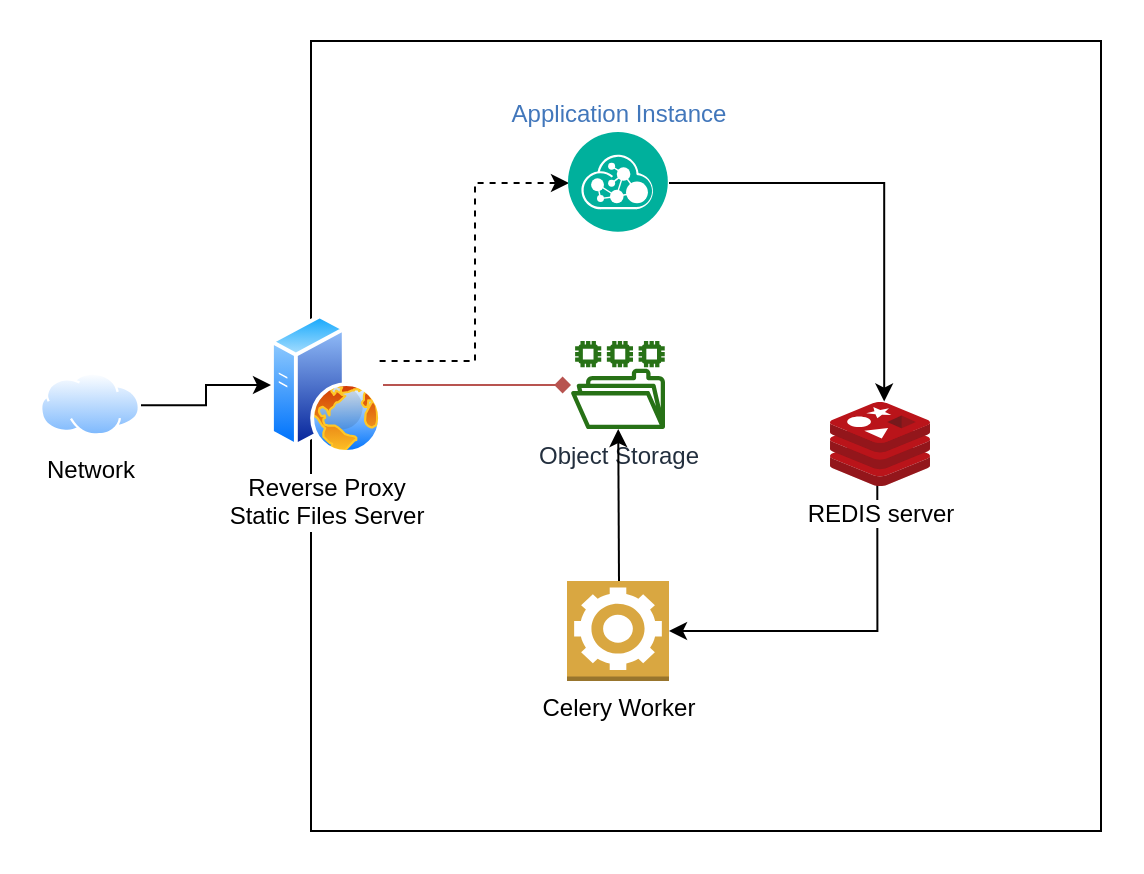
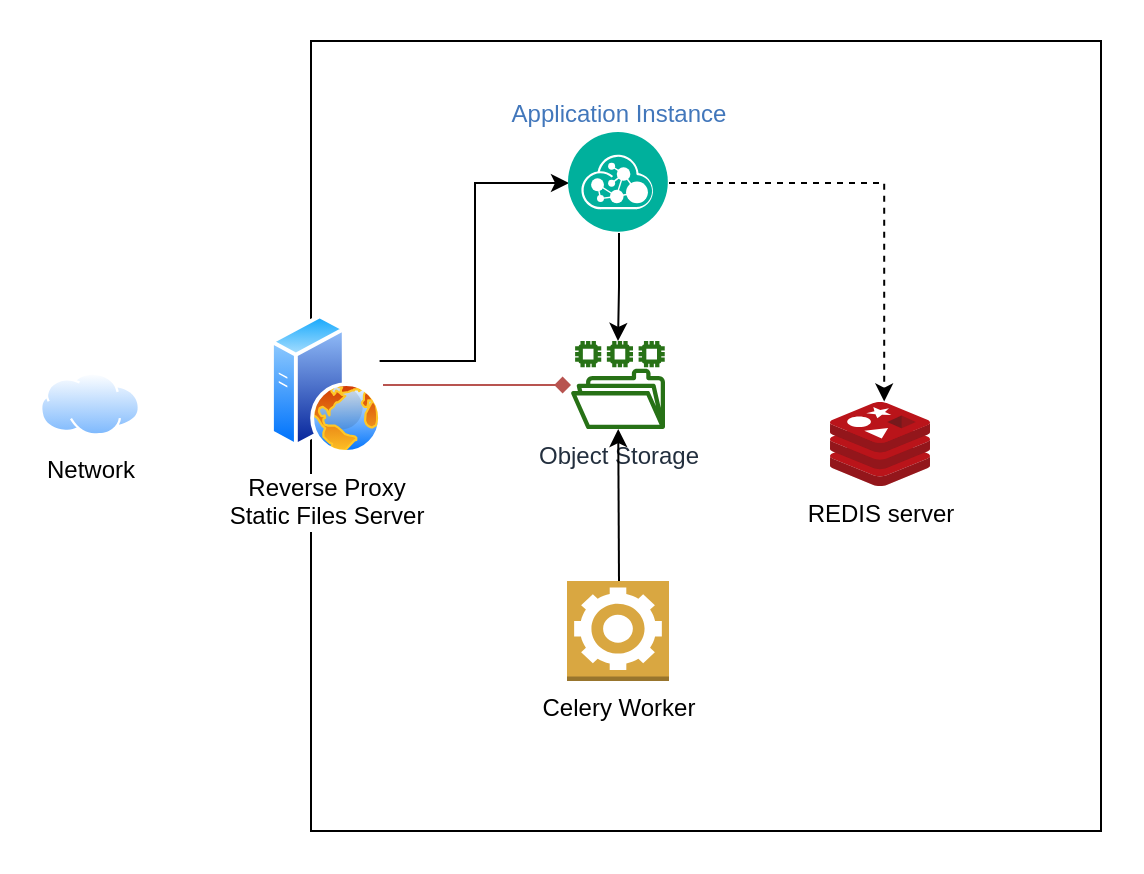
edge "Application Instance" -> "REDIS server": style solid -> dashed
edge "Reverse Proxy Static Files Server" -> "Application Instance": style dashed -> solid
edge "Application Instance" -> "Object Storage": added
edge "Network" -> "Reverse Proxy Static Files Server": removed
edge "REDIS server" -> "Celery Worker": removed
